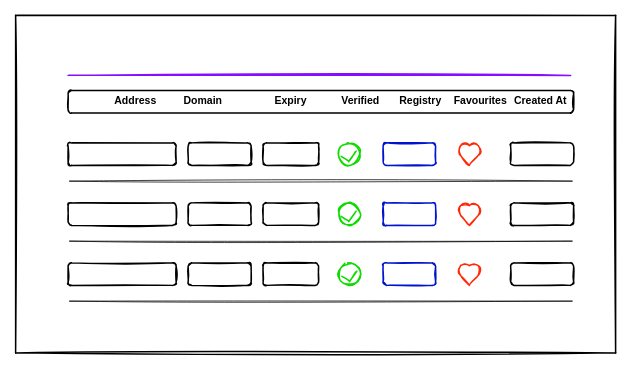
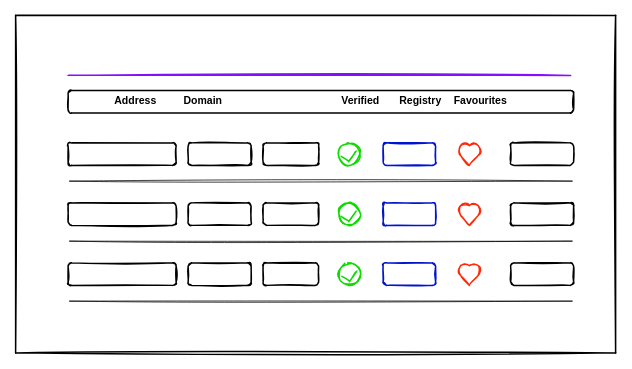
node "Expiry": removed
node "Created At": removed
